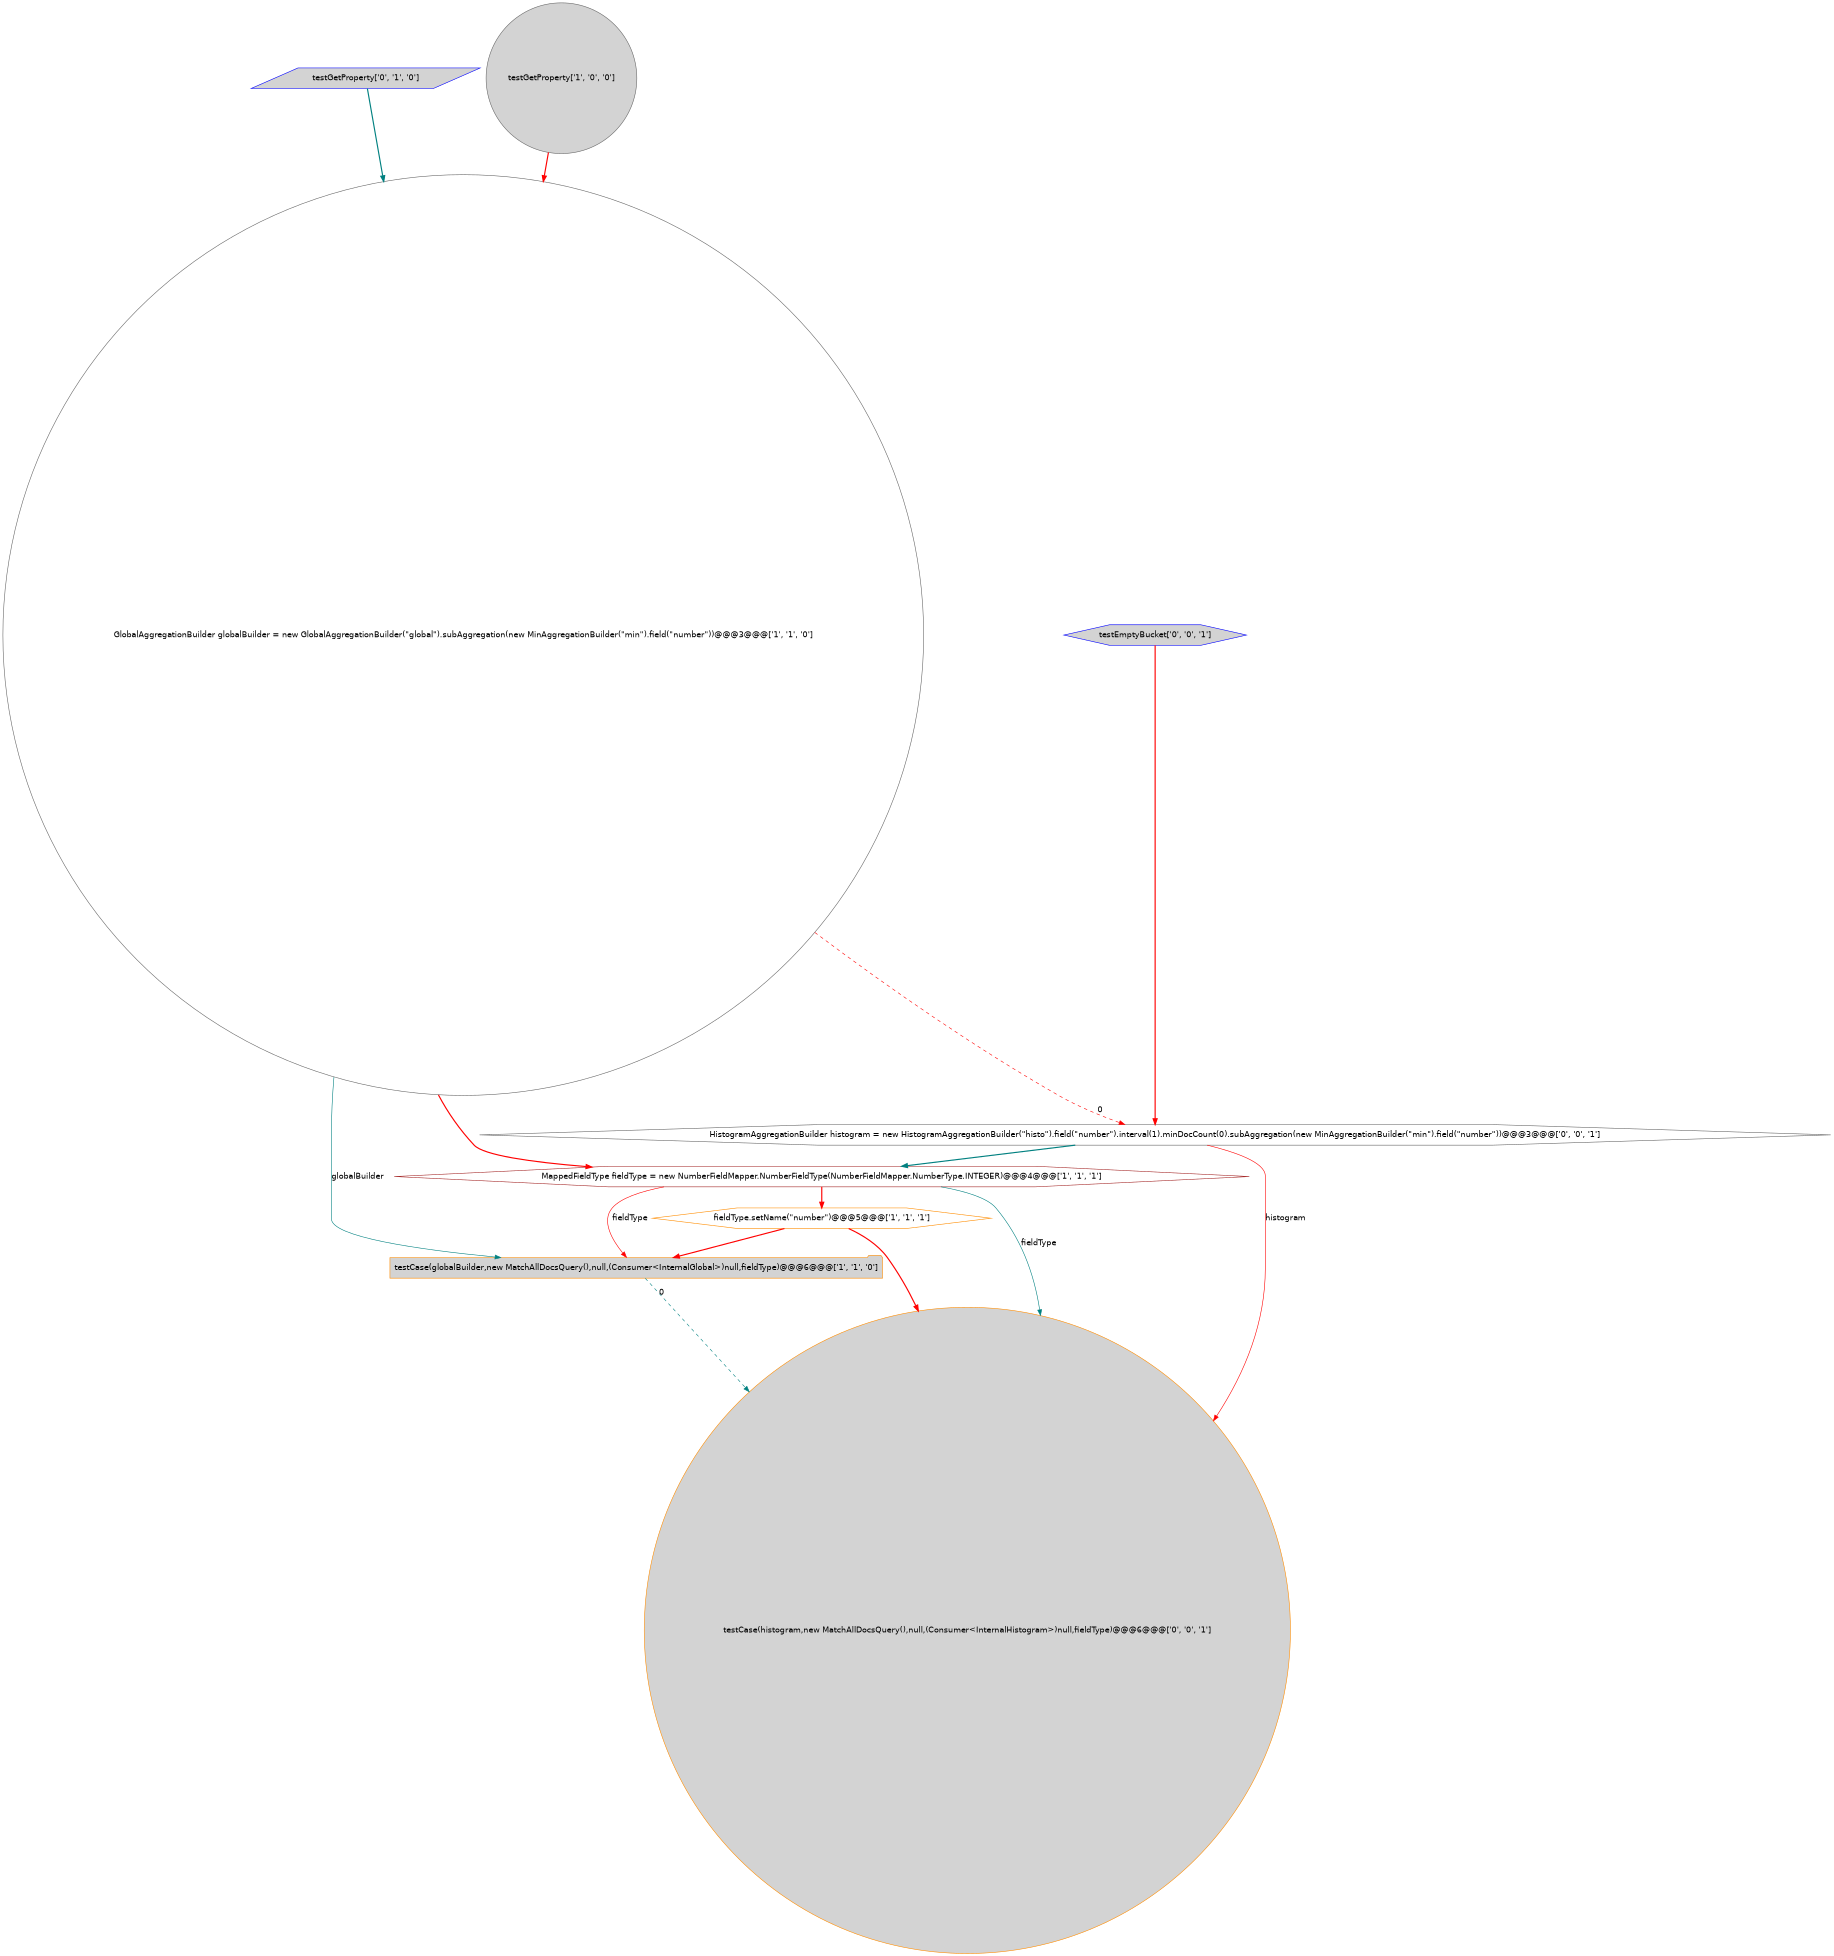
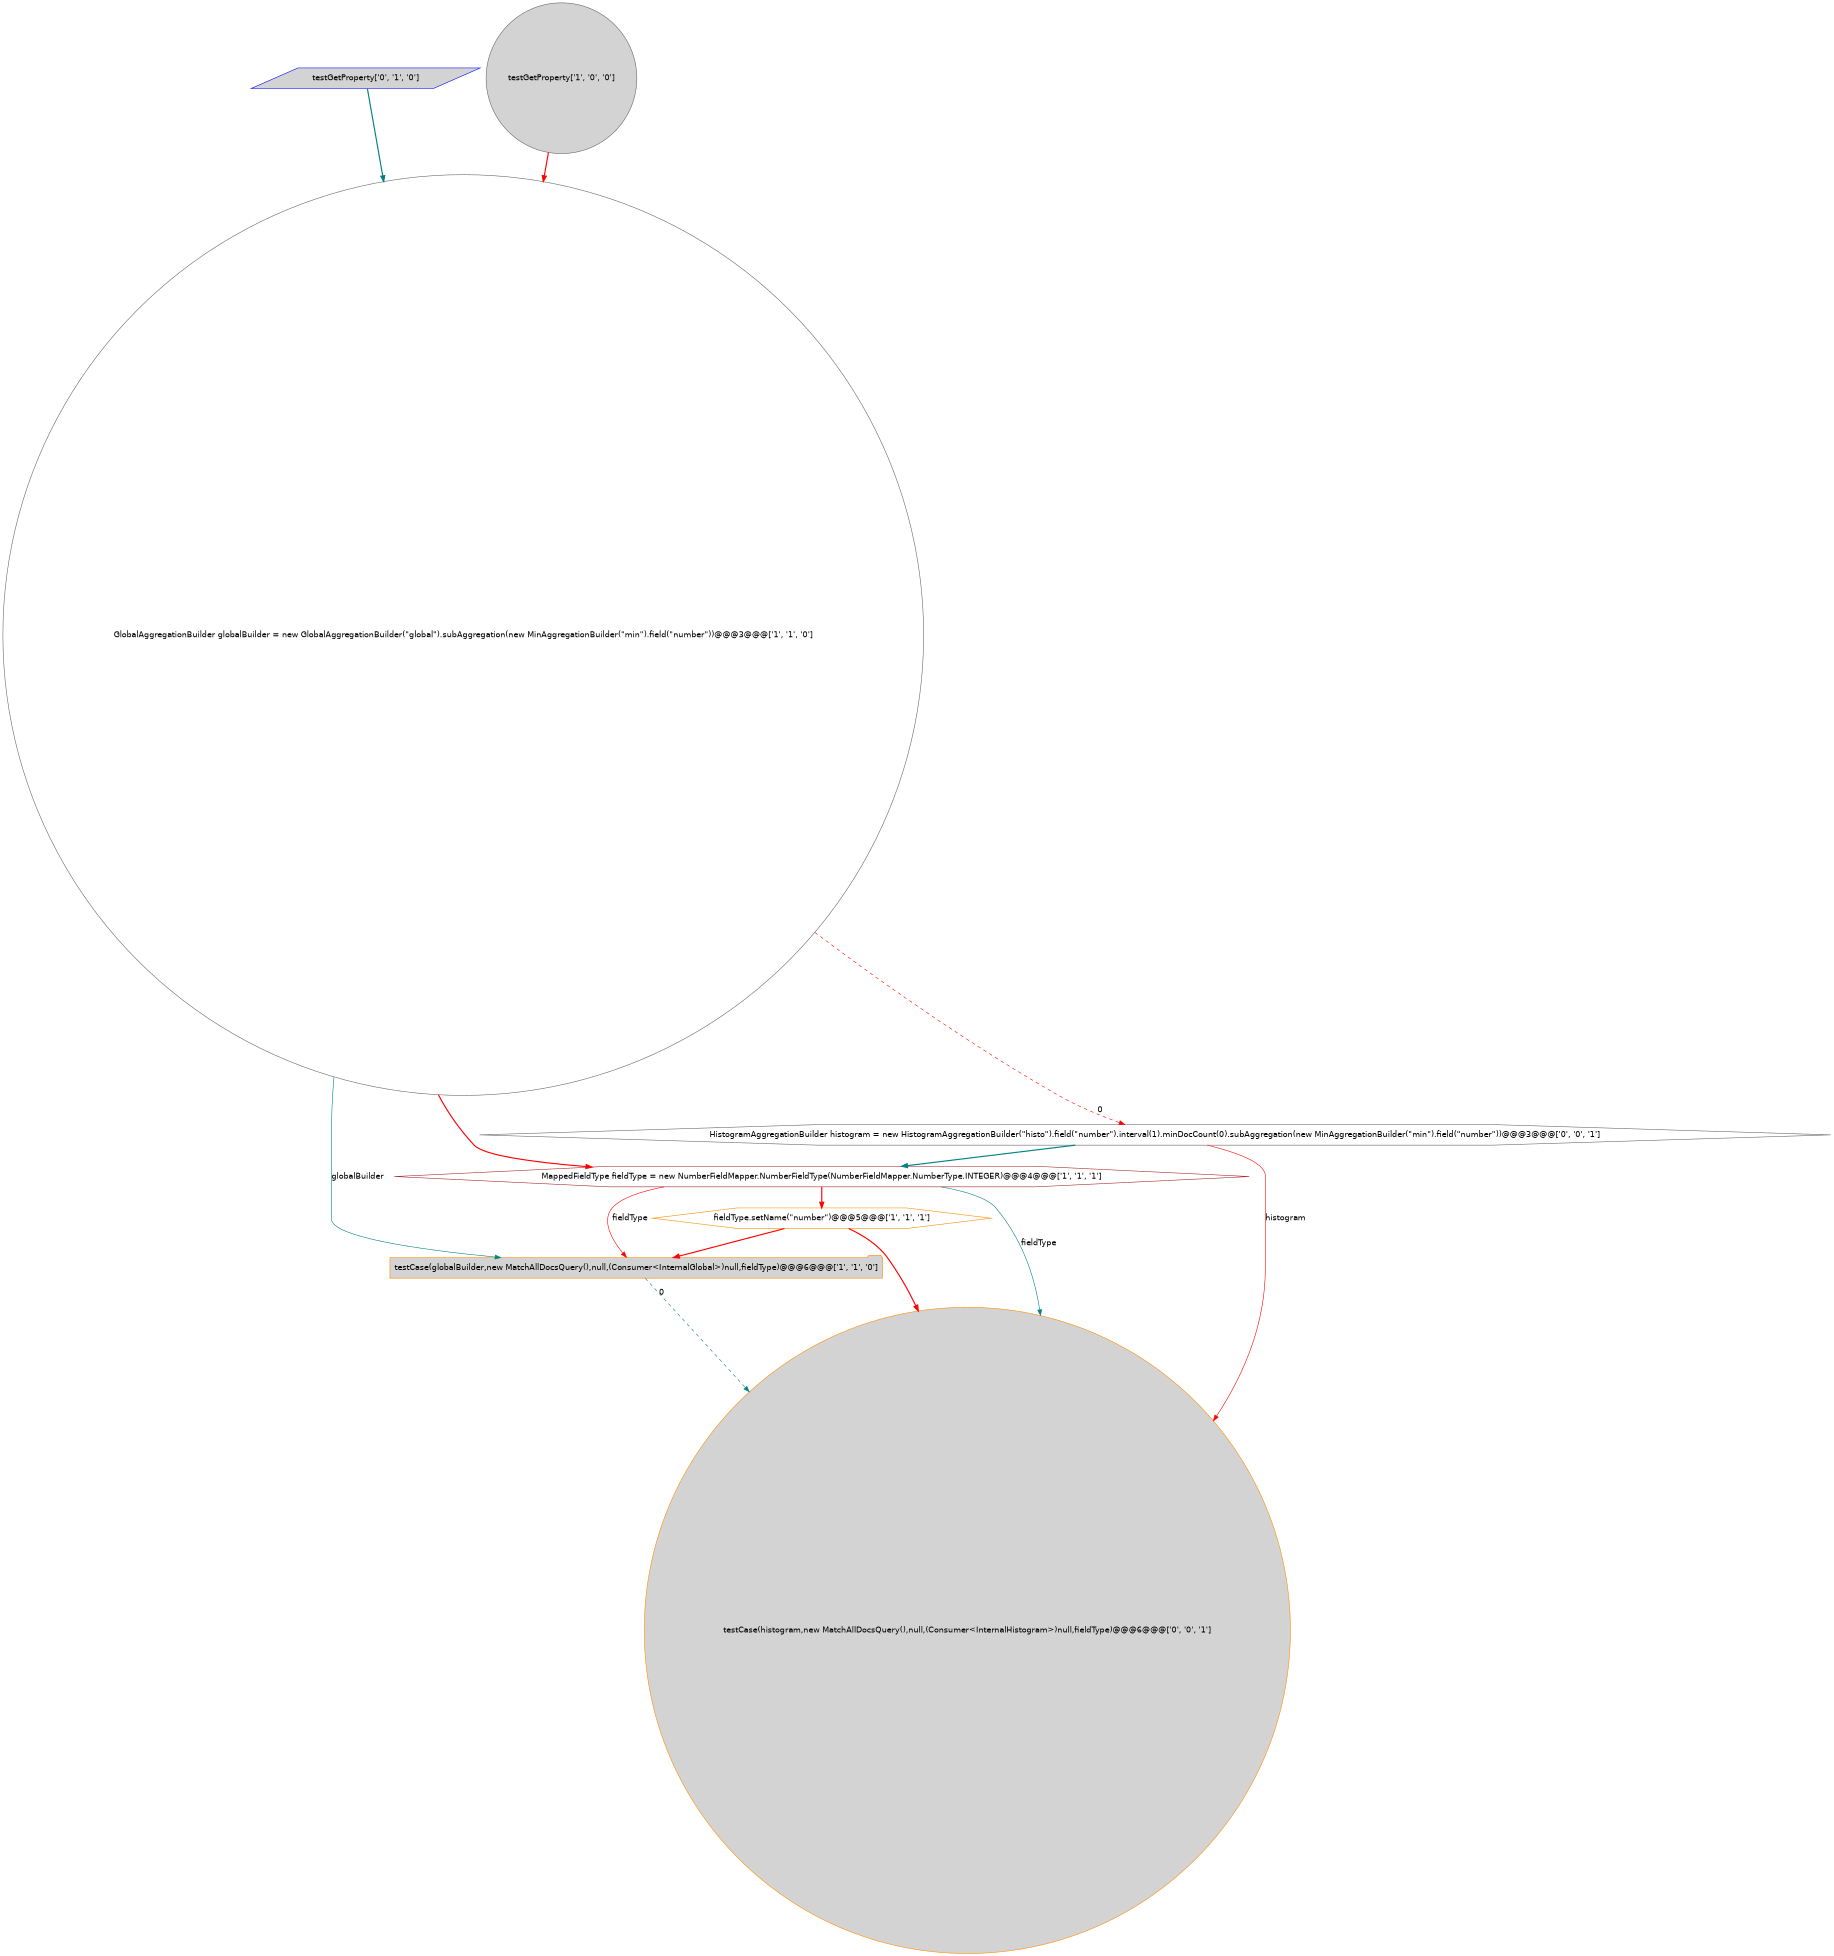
node "testEmptyBucket['0', '0', '1']": removed
